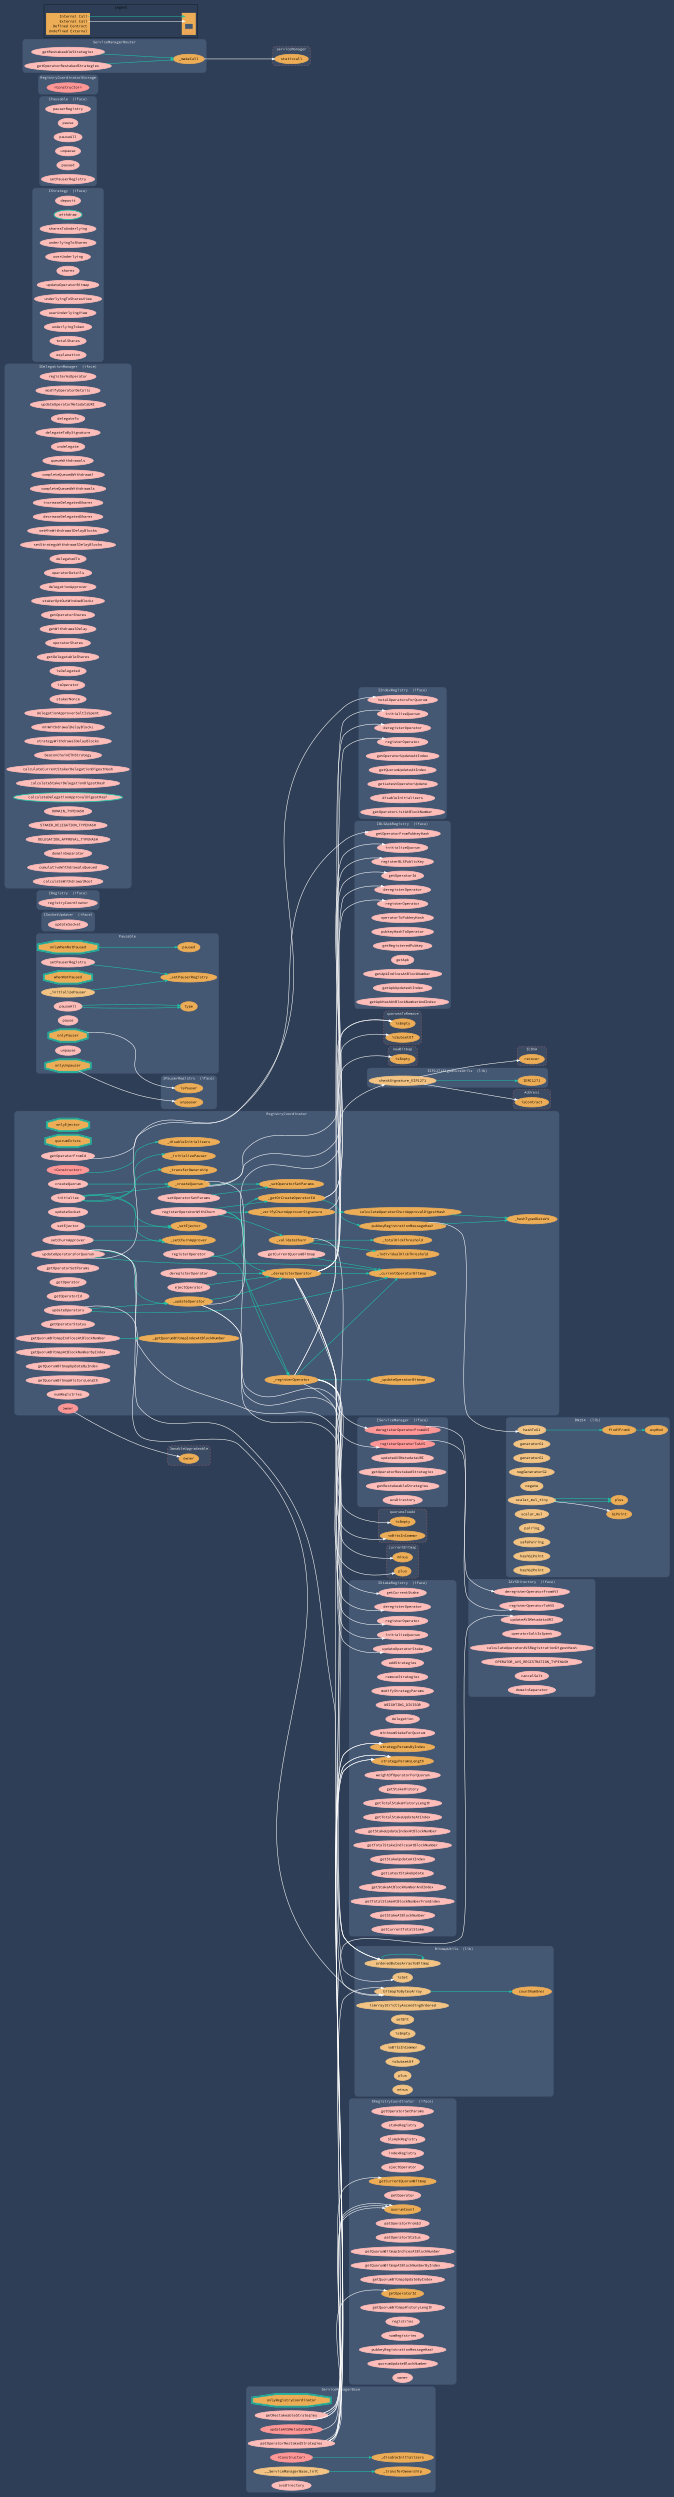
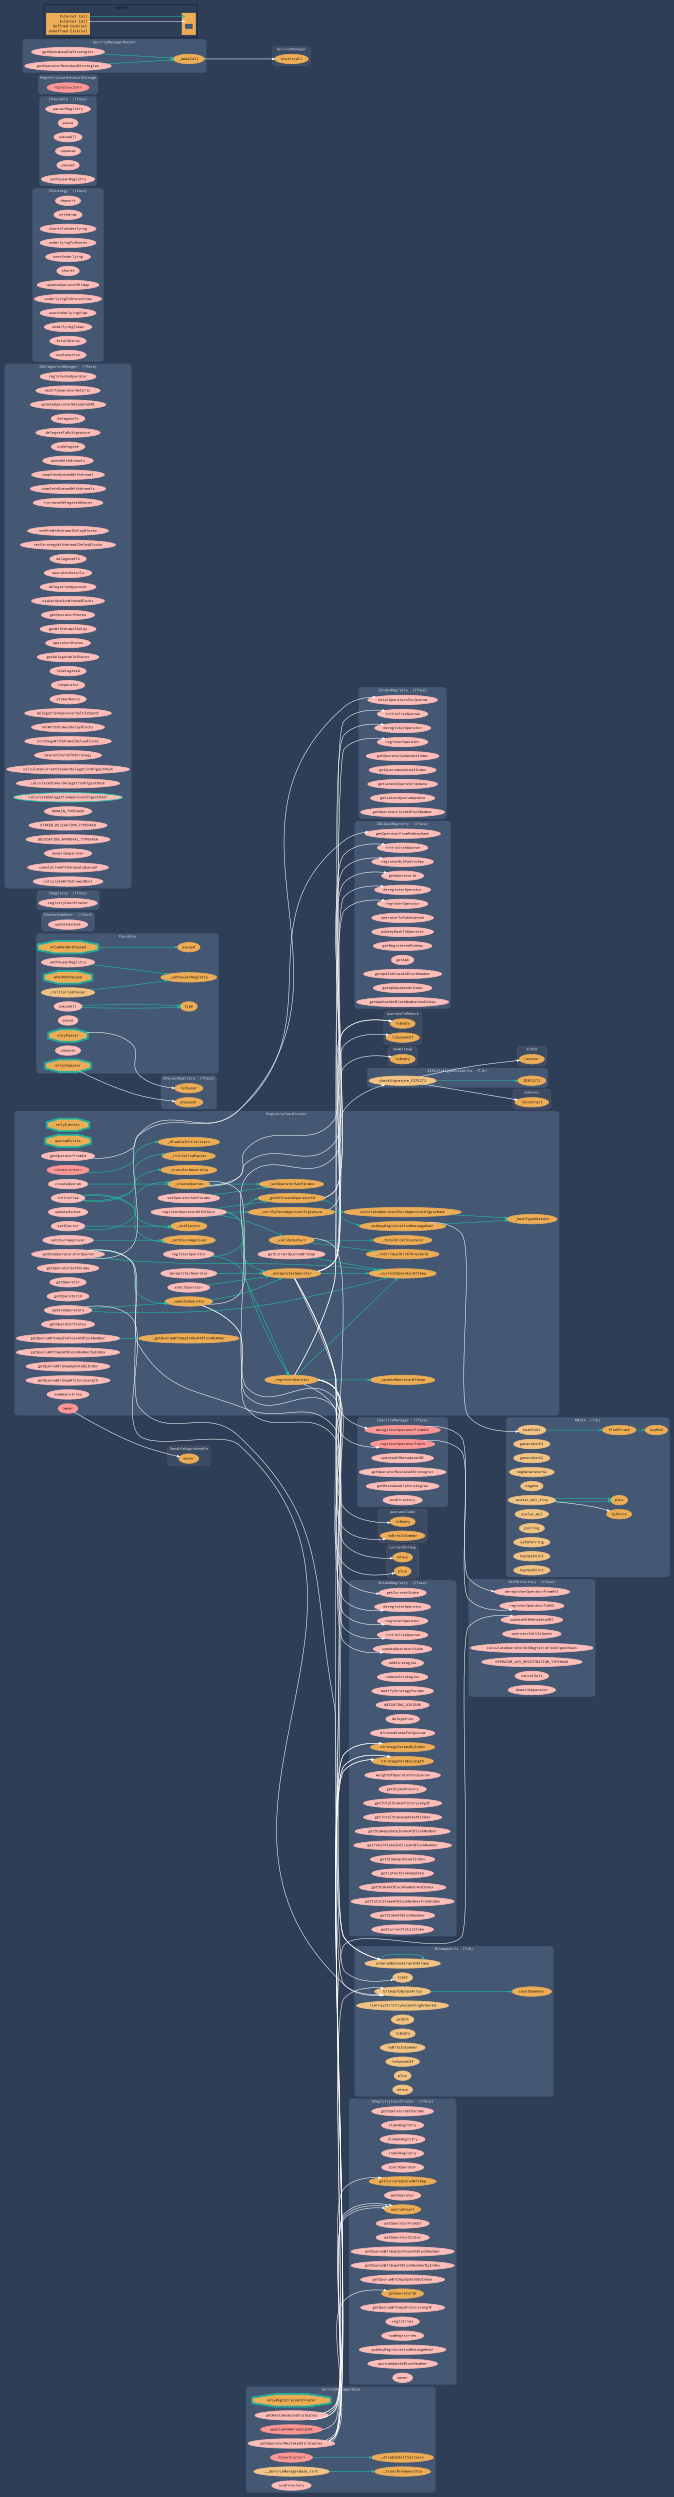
node "withdraw": color #1bc6a6 -> #ffbdb9
node "decreaseDelegatedShares": removed
node "disableInitializers": label "disableInitializers" -> "getLatestQuorumUpdate"
edge "initialize" -> "_createQuorum": now "setEjector" -> "_createQuorum"
